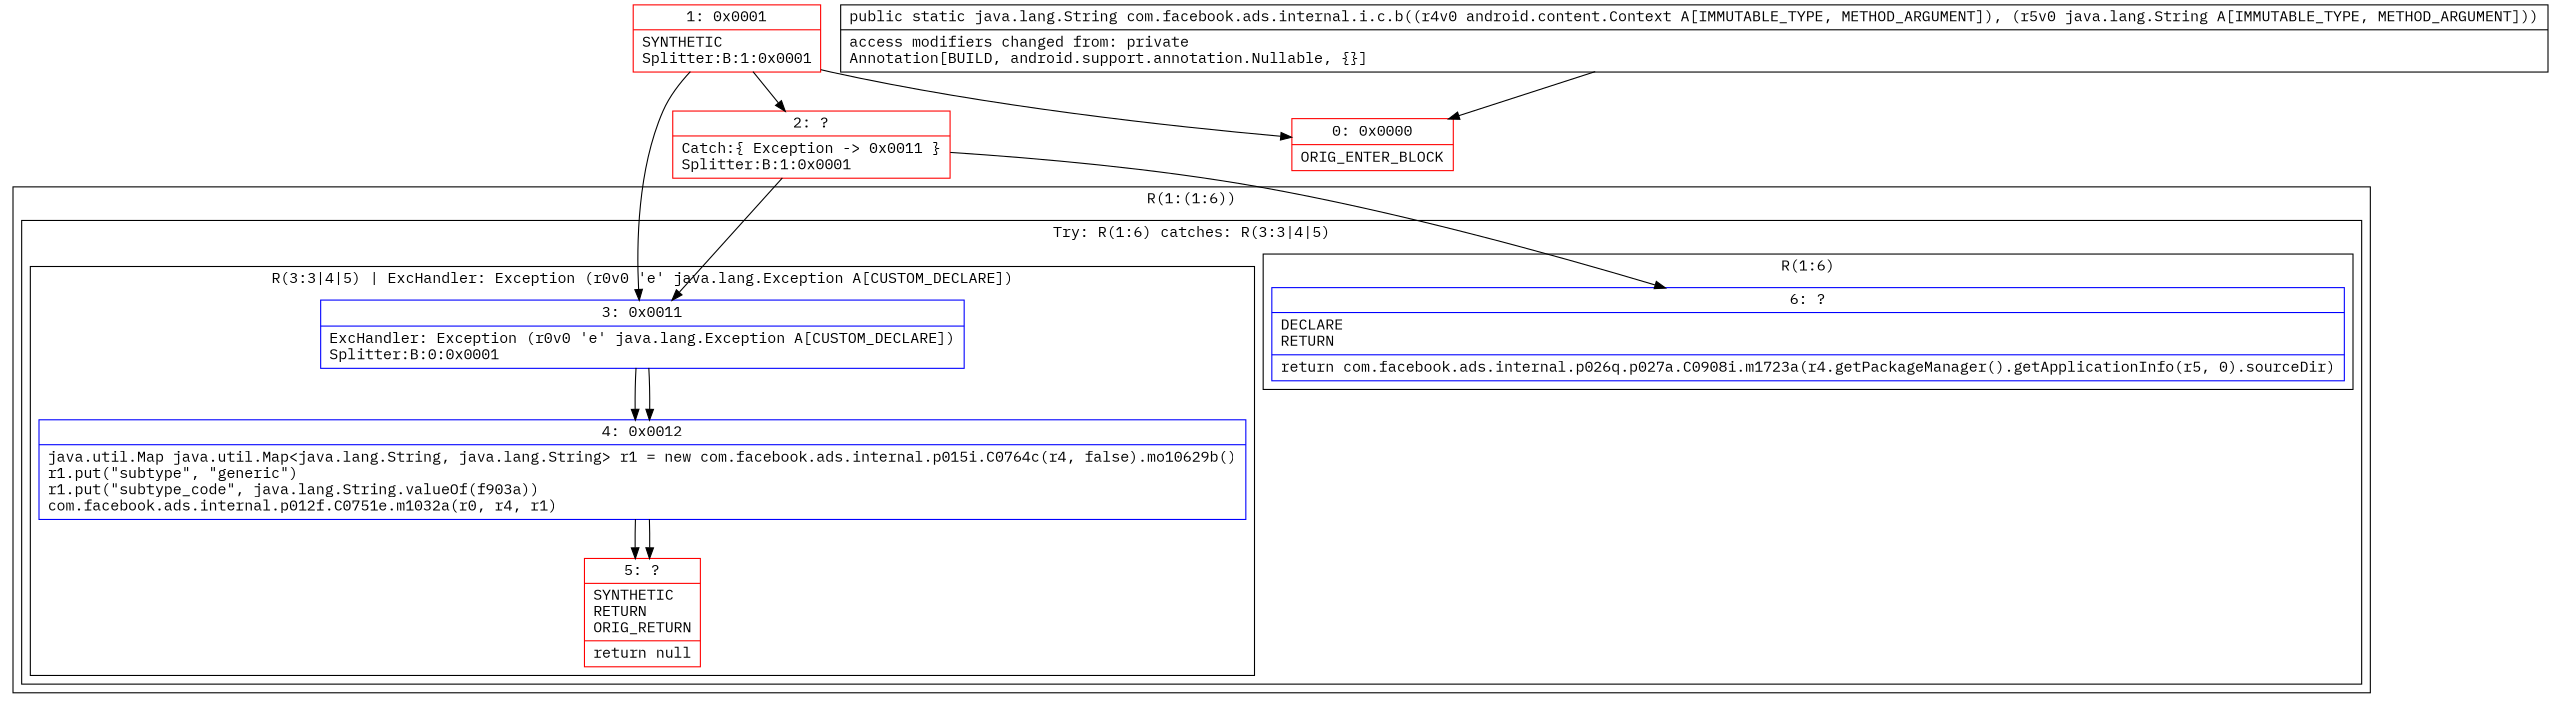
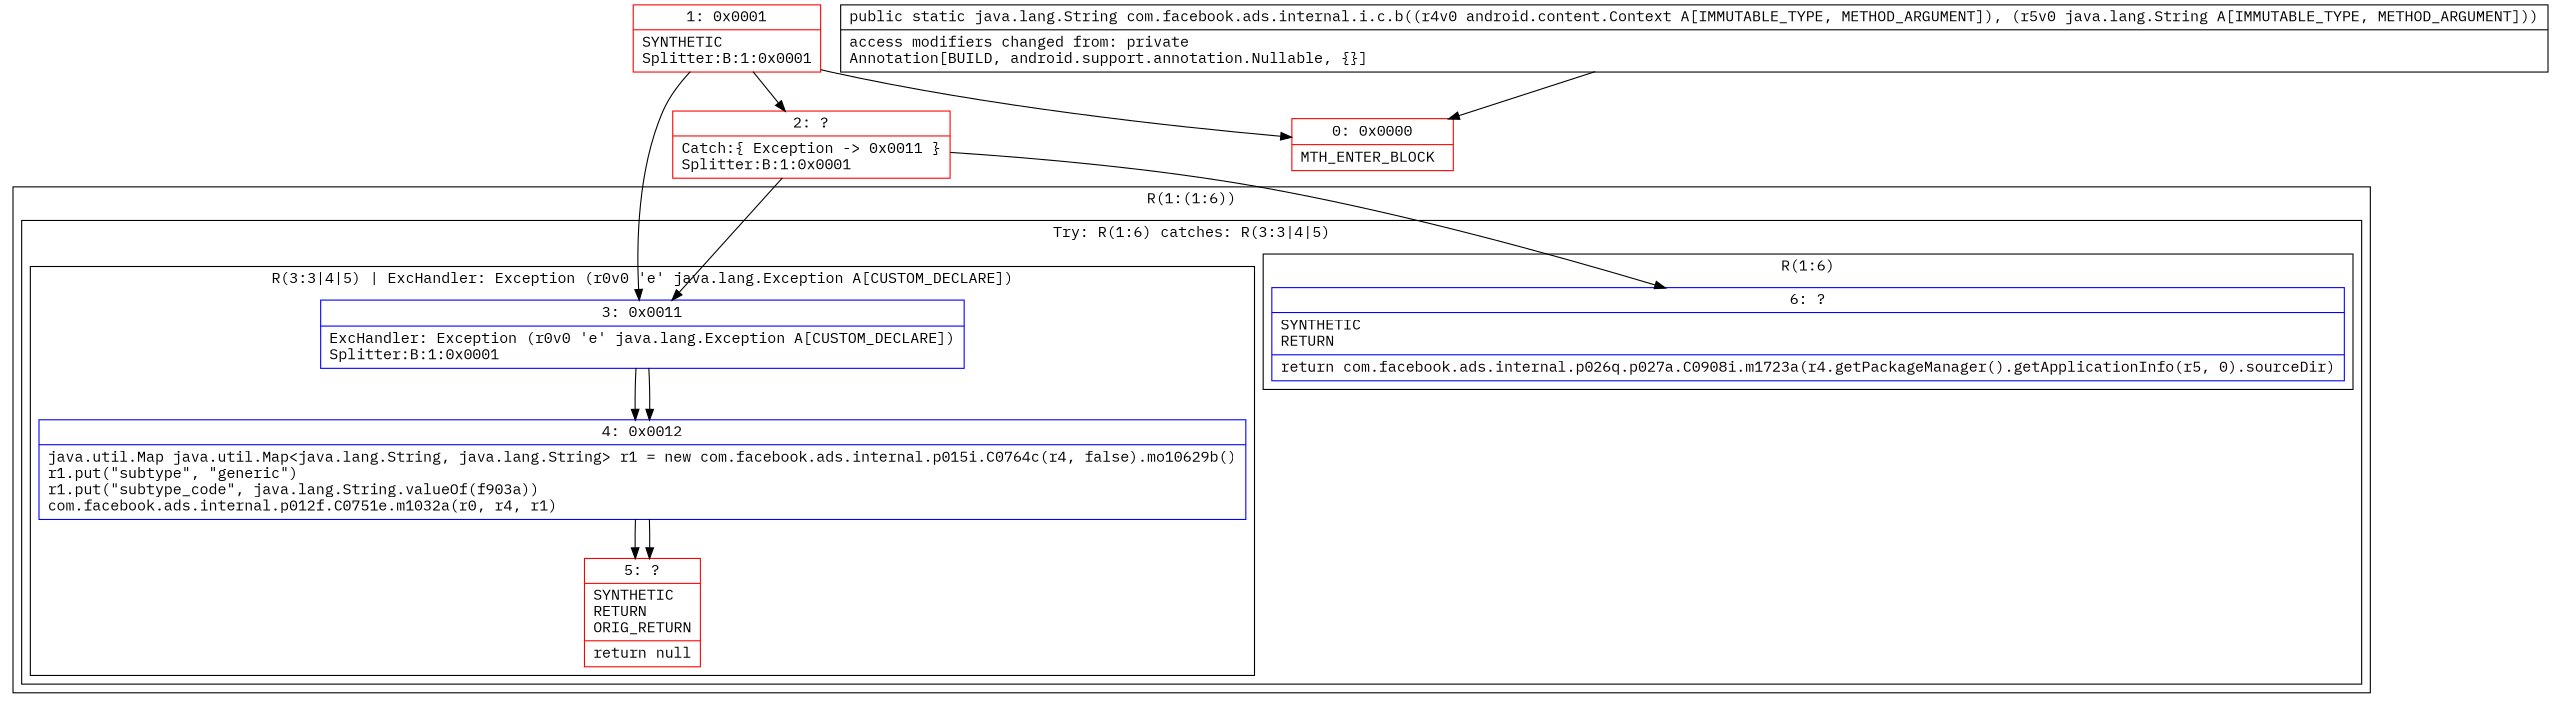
node "0: 0x0000": text "ORIG_ENTER_BLOCK" -> "MTH_ENTER_BLOCK"
node "6: ?": text "DECLARE" -> "SYNTHETIC"
node "3: 0x0011": text "Splitter:B:0:0x0001" -> "Splitter:B:1:0x0001"
